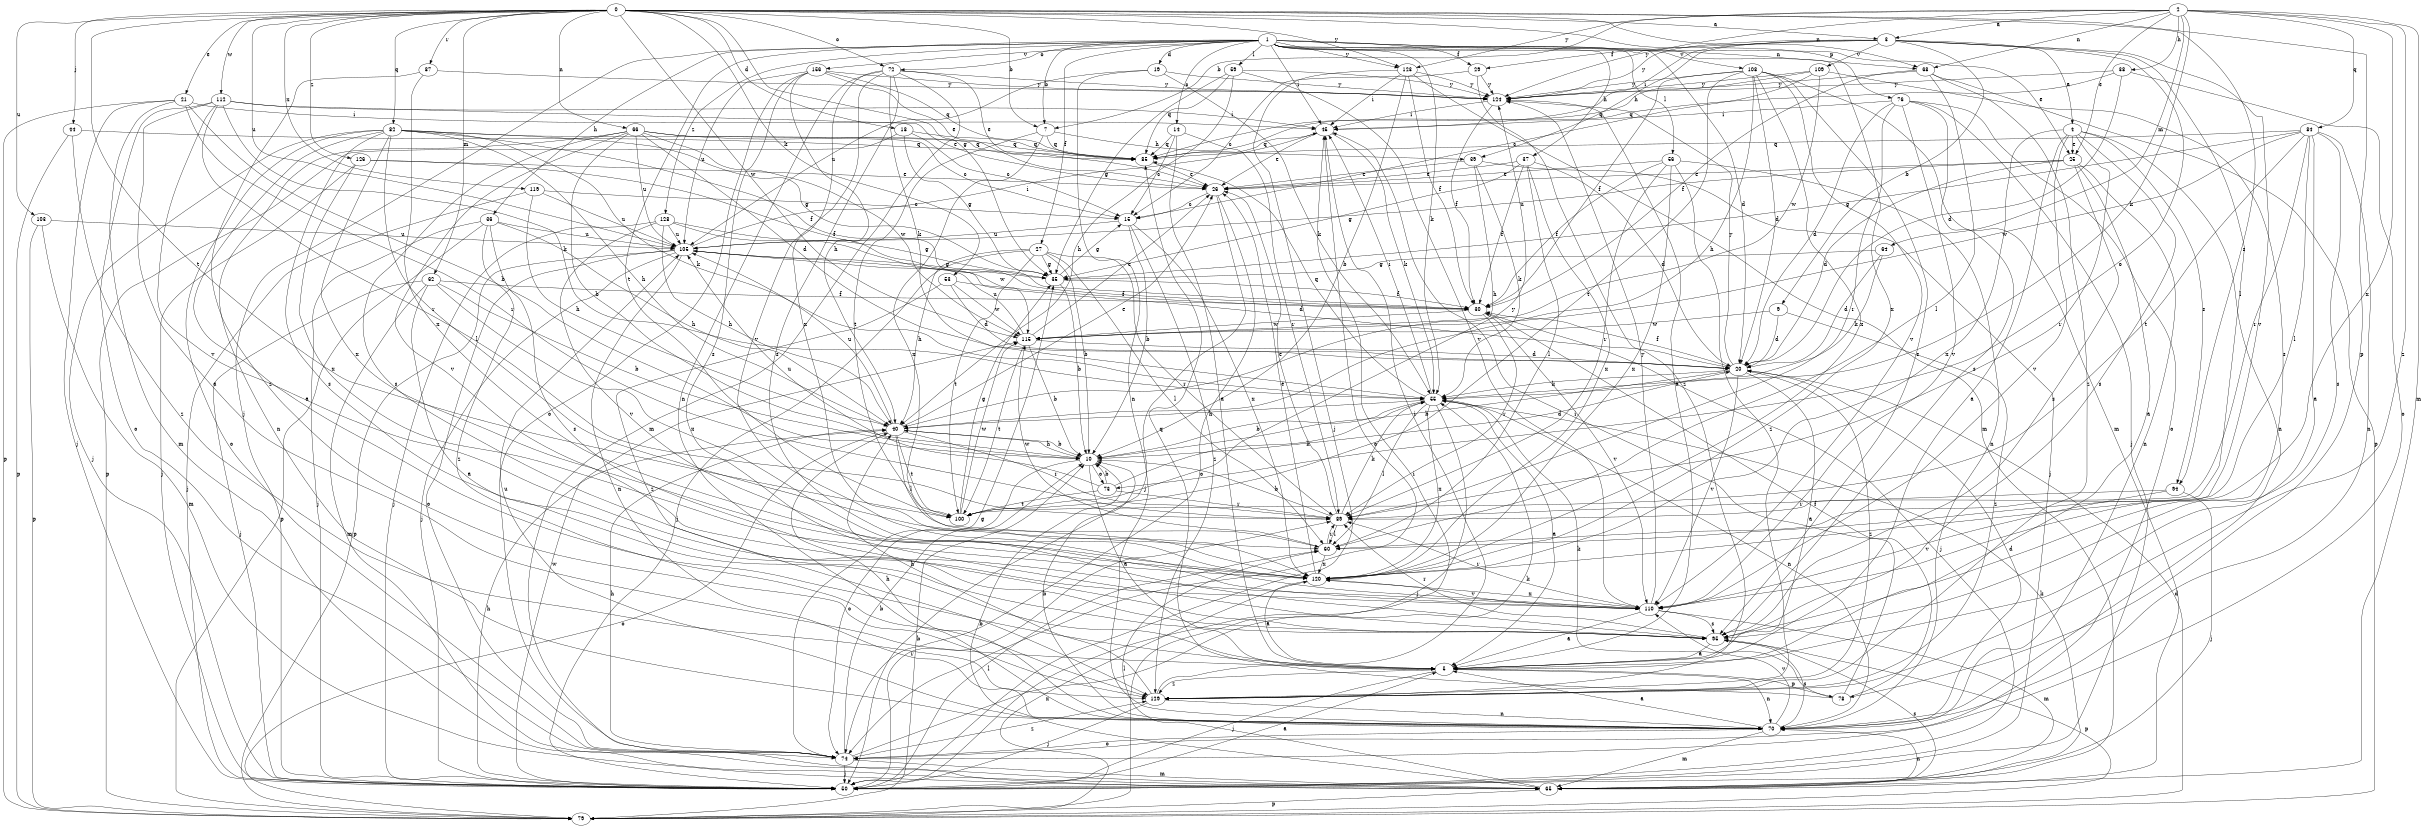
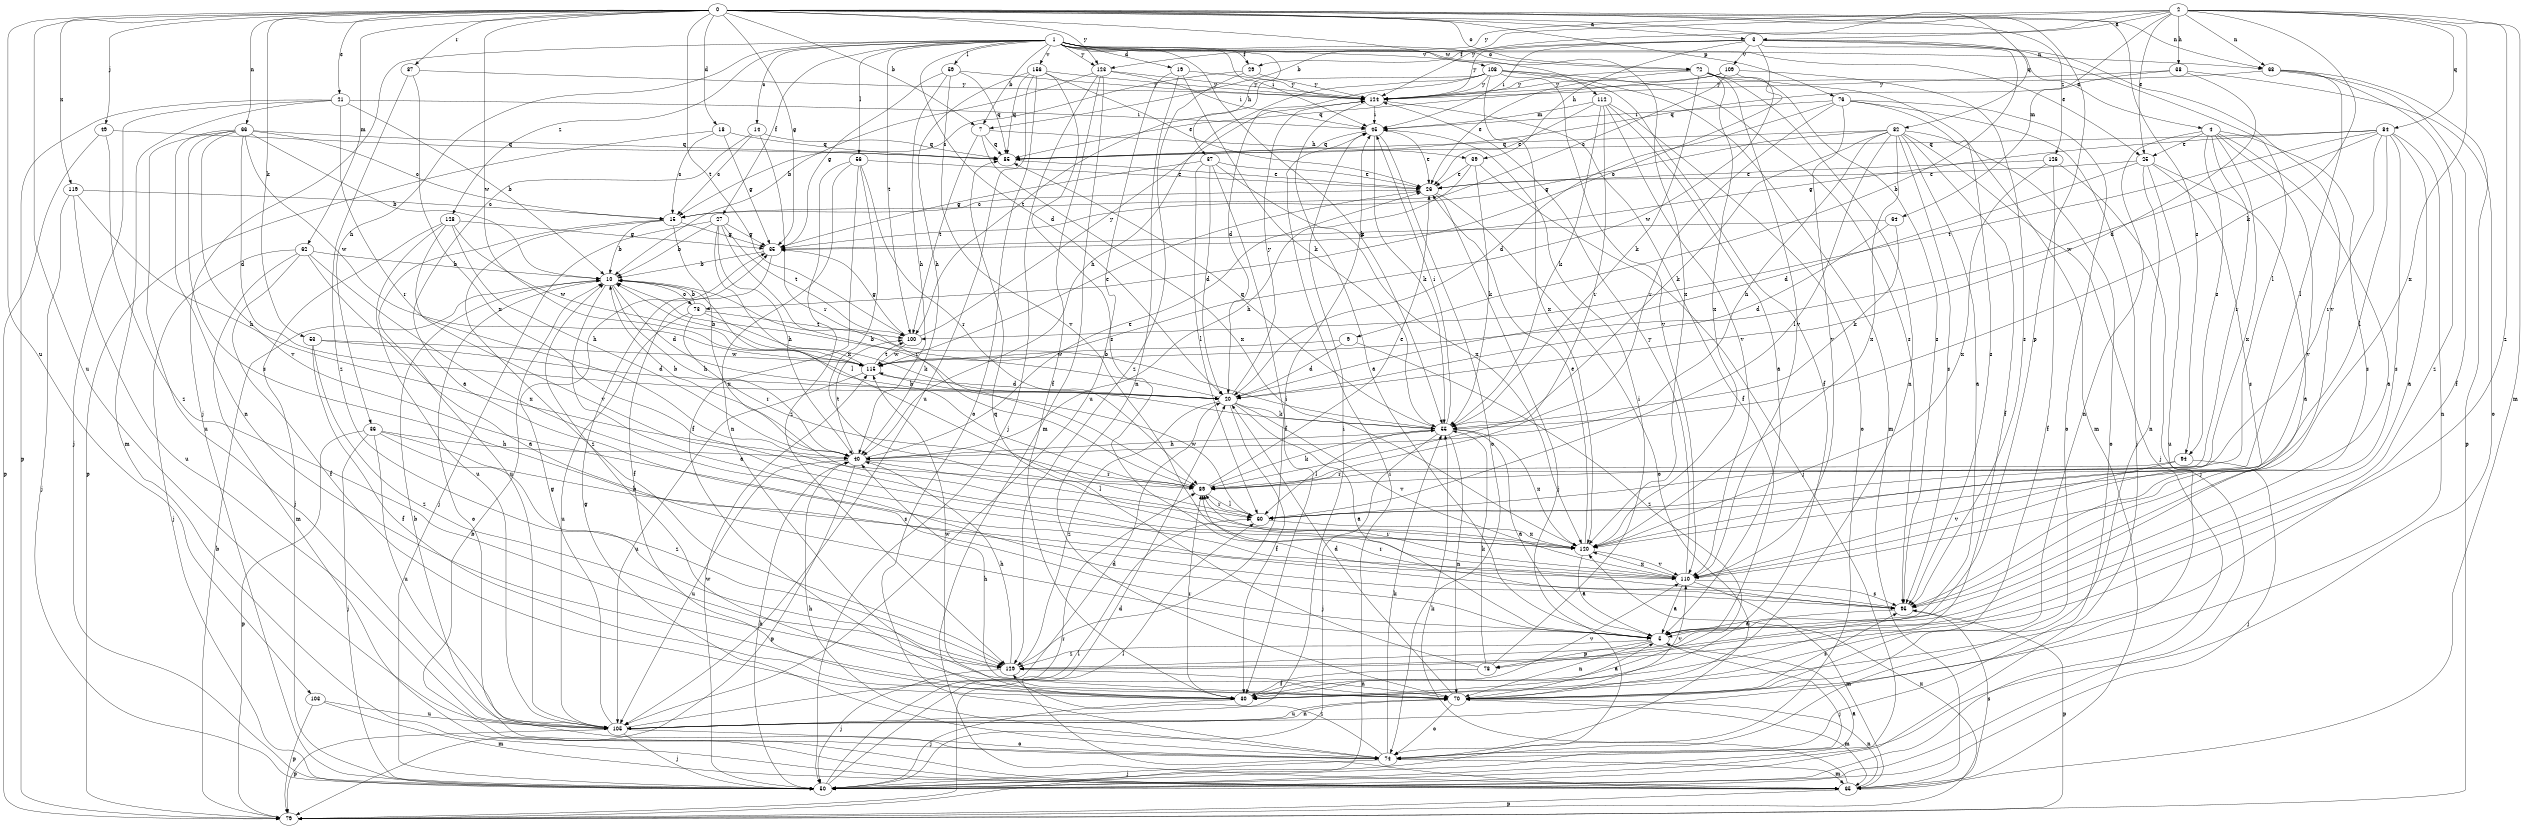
edge "112" -> "45": label "i" -> "m"
node "44": label "44" -> "49"
edge "35" -> "15": reversed
edge "40" -> "79": label "o" -> "p"
